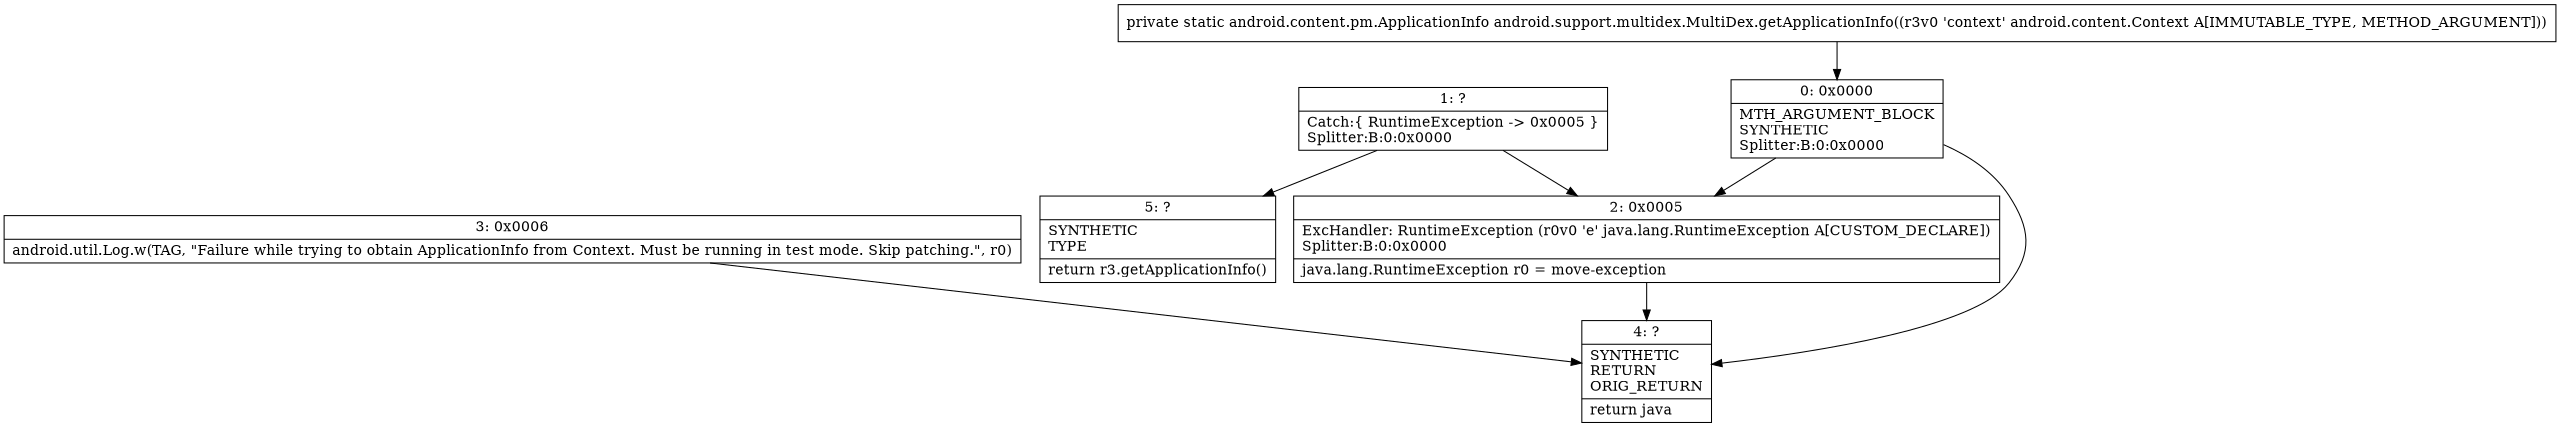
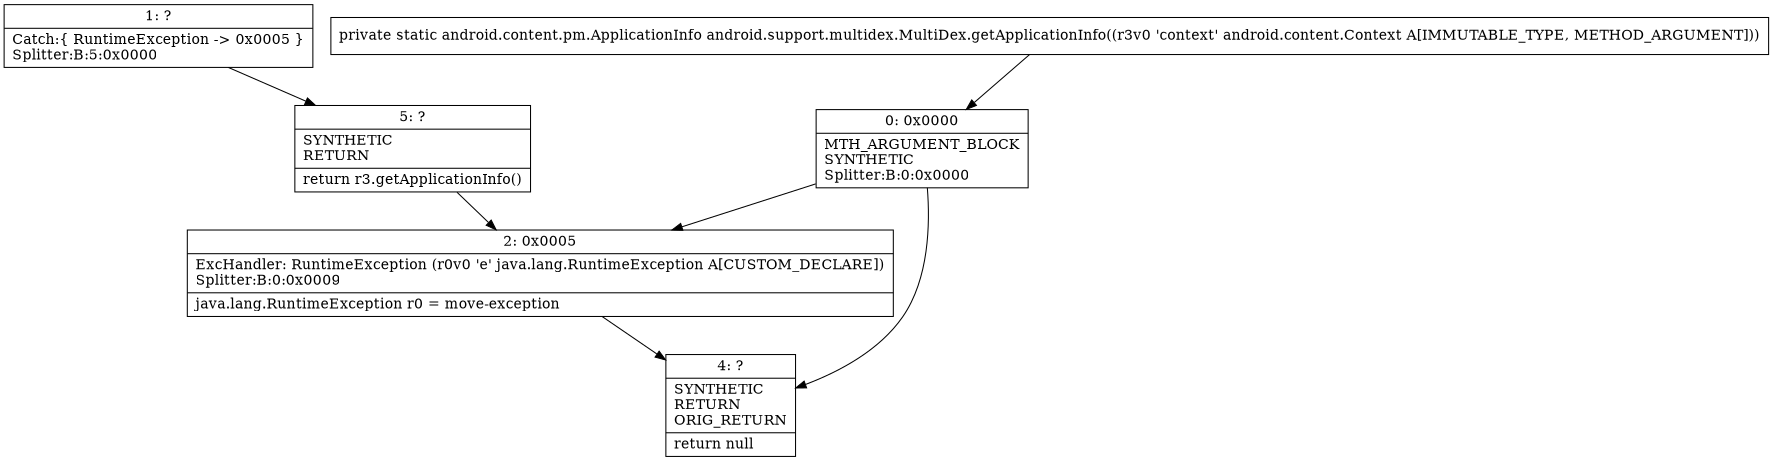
node "1: ?": text "Splitter:B:0:0x0000" -> "Splitter:B:5:0x0000"
edge "1: ?" -> "2: 0x0005": now "5: ?" -> "2: 0x0005"
node "3: 0x0006": removed
node "5: ?": text "TYPE" -> "RETURN"
node "2: 0x0005": text "Splitter:B:0:0x0000" -> "Splitter:B:0:0x0009"
node "4: ?": text "return java" -> "return null"
